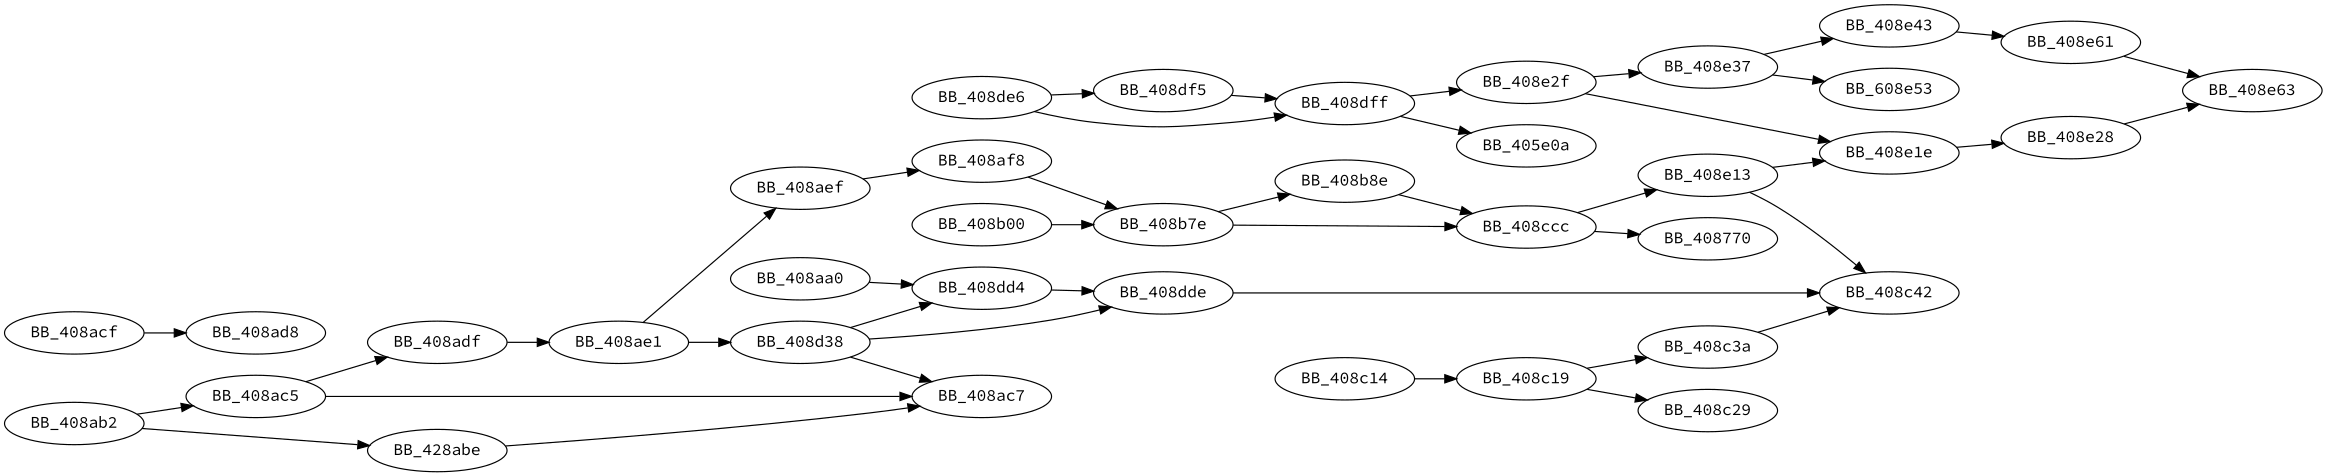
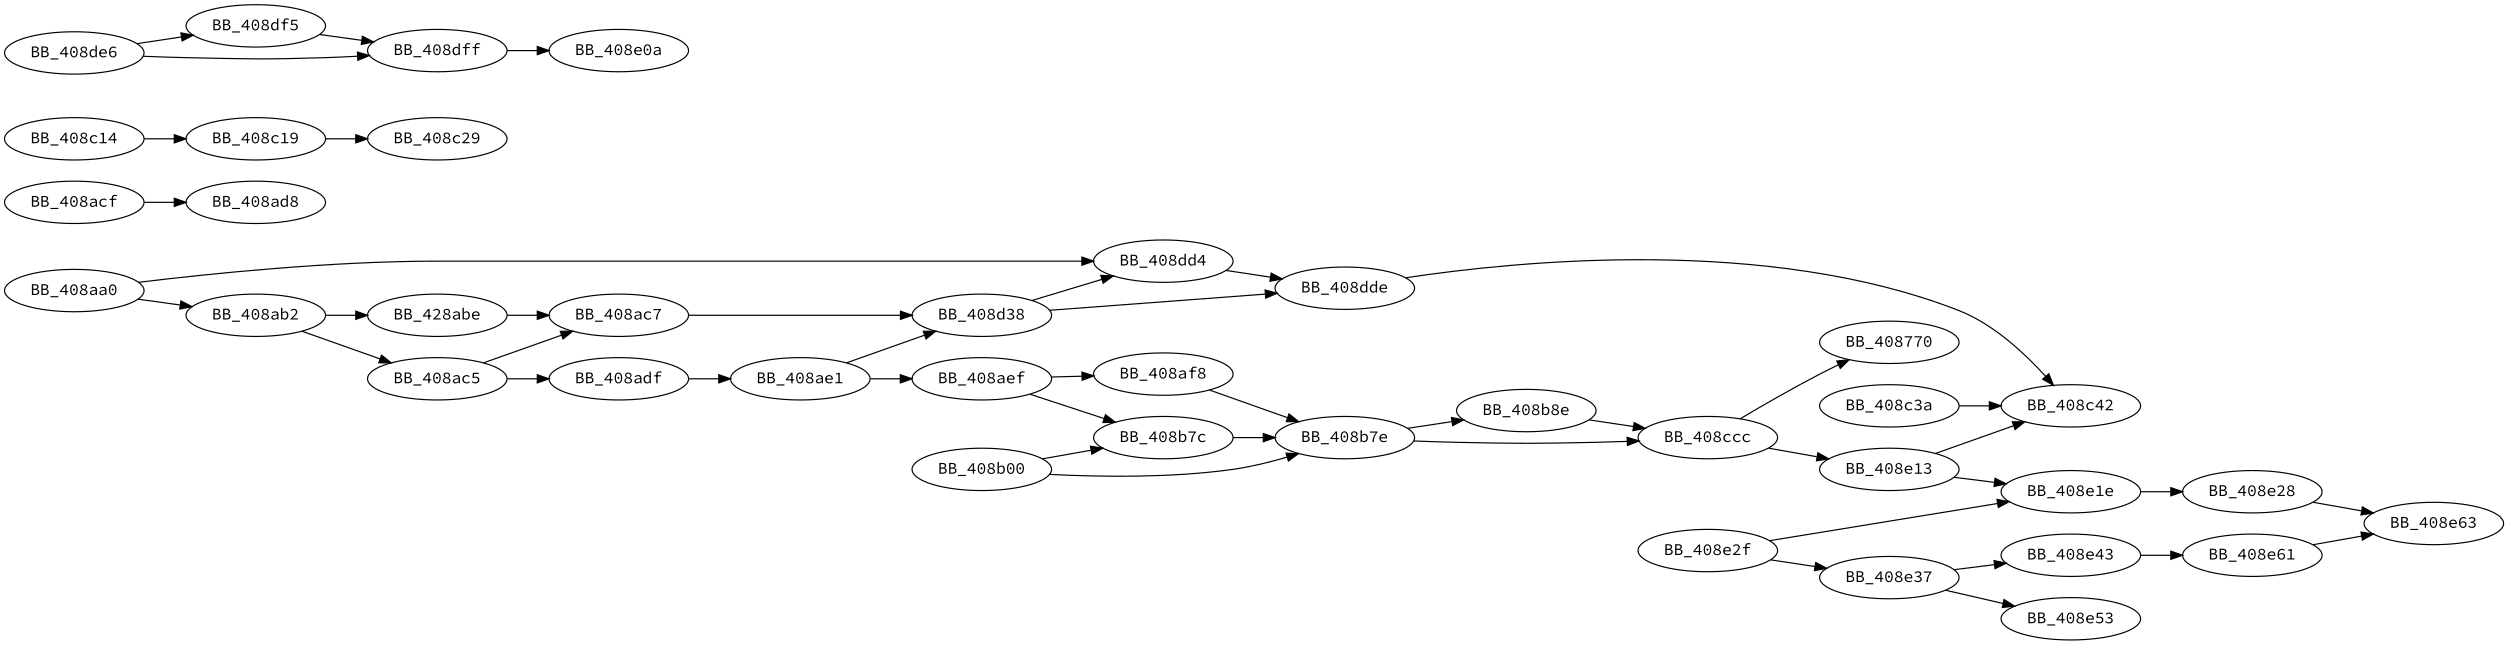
node "BB_608e53": label "BB_608e53" -> "BB_408e53"
edge "BB_408dff" -> "BB_408e2f": removed
node "BB_405e0a": label "BB_405e0a" -> "BB_408e0a"
edge "BB_408aa0" -> "BB_408ab2": added
edge "BB_408c19" -> "BB_408c3a": removed
edge "BB_408d38" -> "BB_408ac7": reversed
node "BB_408b7c": added
